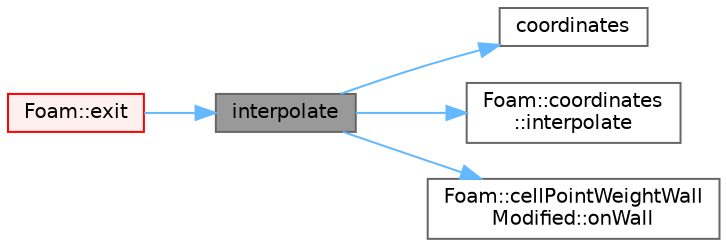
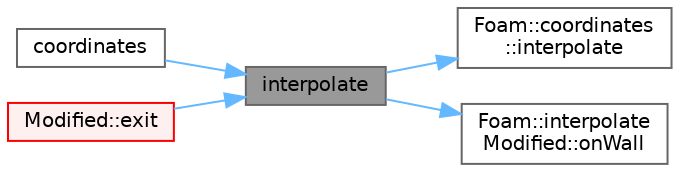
edge "interpolate" -> "coordinates": reversed
node "Foam::exit": label "Foam::exit" -> "Modified::exit"
node "Foam::cellPointWeightWall Modified::onWall": label "Foam::cellPointWeightWall Modified::onWall" -> "Foam::interpolate Modified::onWall"
